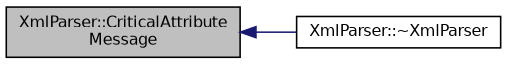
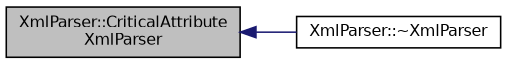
node "XmlParser::CriticalAttribute Message": label "XmlParser::CriticalAttribute Message" -> "XmlParser::CriticalAttribute XmlParser"
